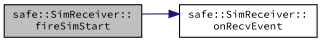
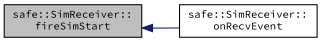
edge "safe::SimReceiver:: fireSimStart" -> "safe::SimReceiver:: onRecvEvent": reversed
